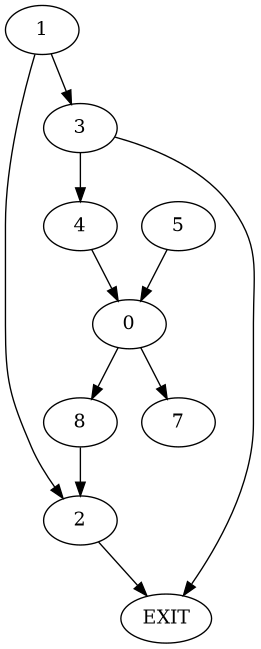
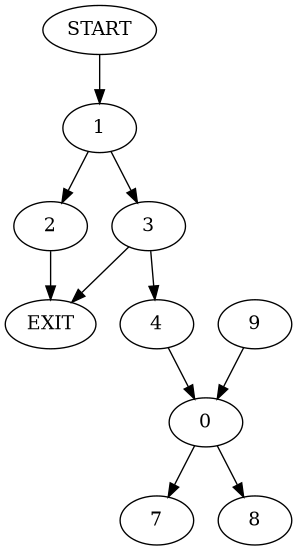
node "START": added
node "5": label "5" -> "9"
edge "8" -> "2": removed
